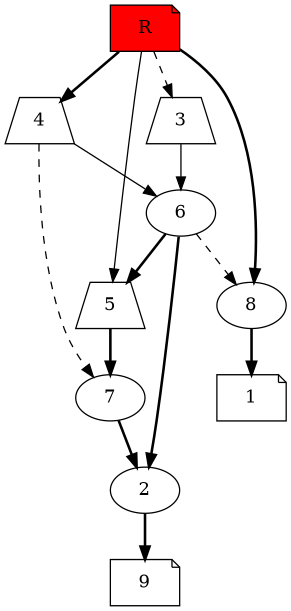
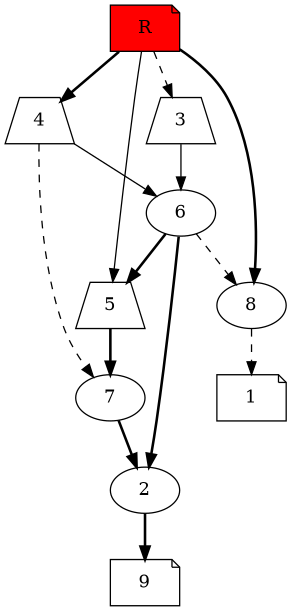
edge "8" -> "1": style bold -> dashed
